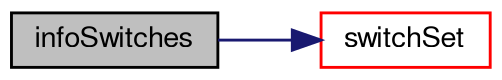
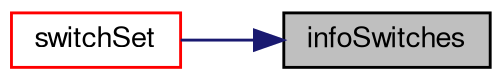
edge "infoSwitches" -> "switchSet": reversed
